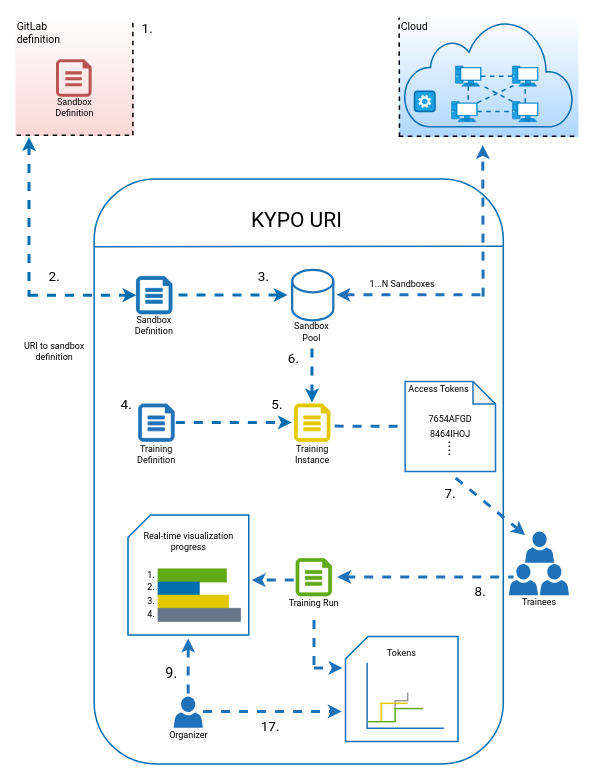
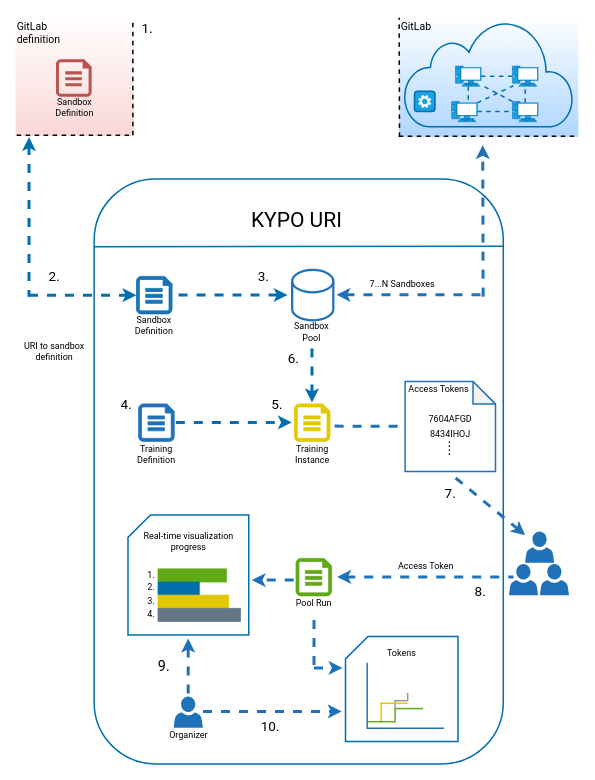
node "Cloud": label "Cloud" -> "GitLab"
node "1...N Sandboxes": label "1...N Sandboxes" -> "7...N Sandboxes"
node "7654AFGD": label "7654AFGD" -> "7604AFGD"
node "8464IHOJ": label "8464IHOJ" -> "8434IHOJ"
node "Access Token": added
node "Trainees": removed
node "Training Run": label "Training Run" -> "Pool Run"
node "9.": moved (171, 674) -> (164, 666)
node "17.": label "17." -> "10."
